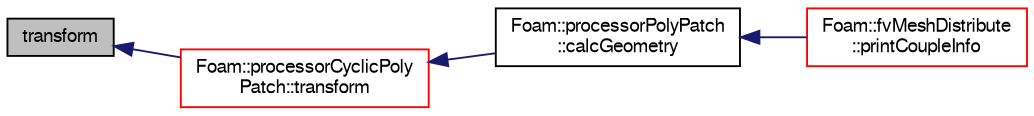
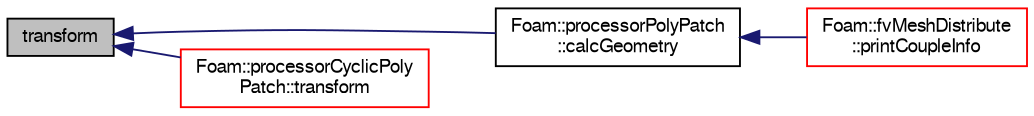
edge "Foam::processorPolyPatch ::calcGeometry" -> "Foam::processorCyclicPoly Patch::transform": now "Foam::processorPolyPatch ::calcGeometry" -> "transform"
